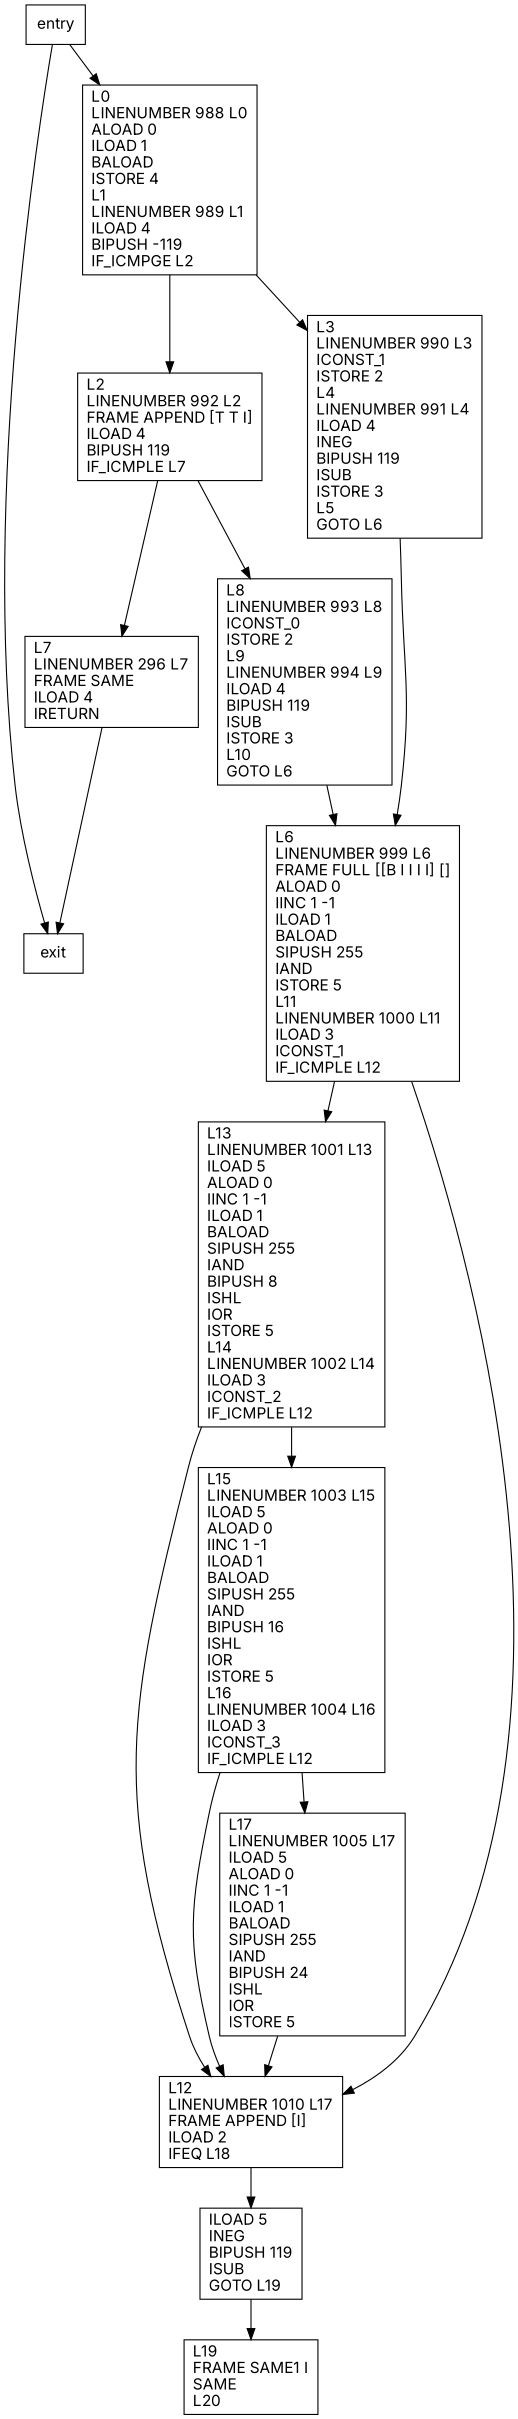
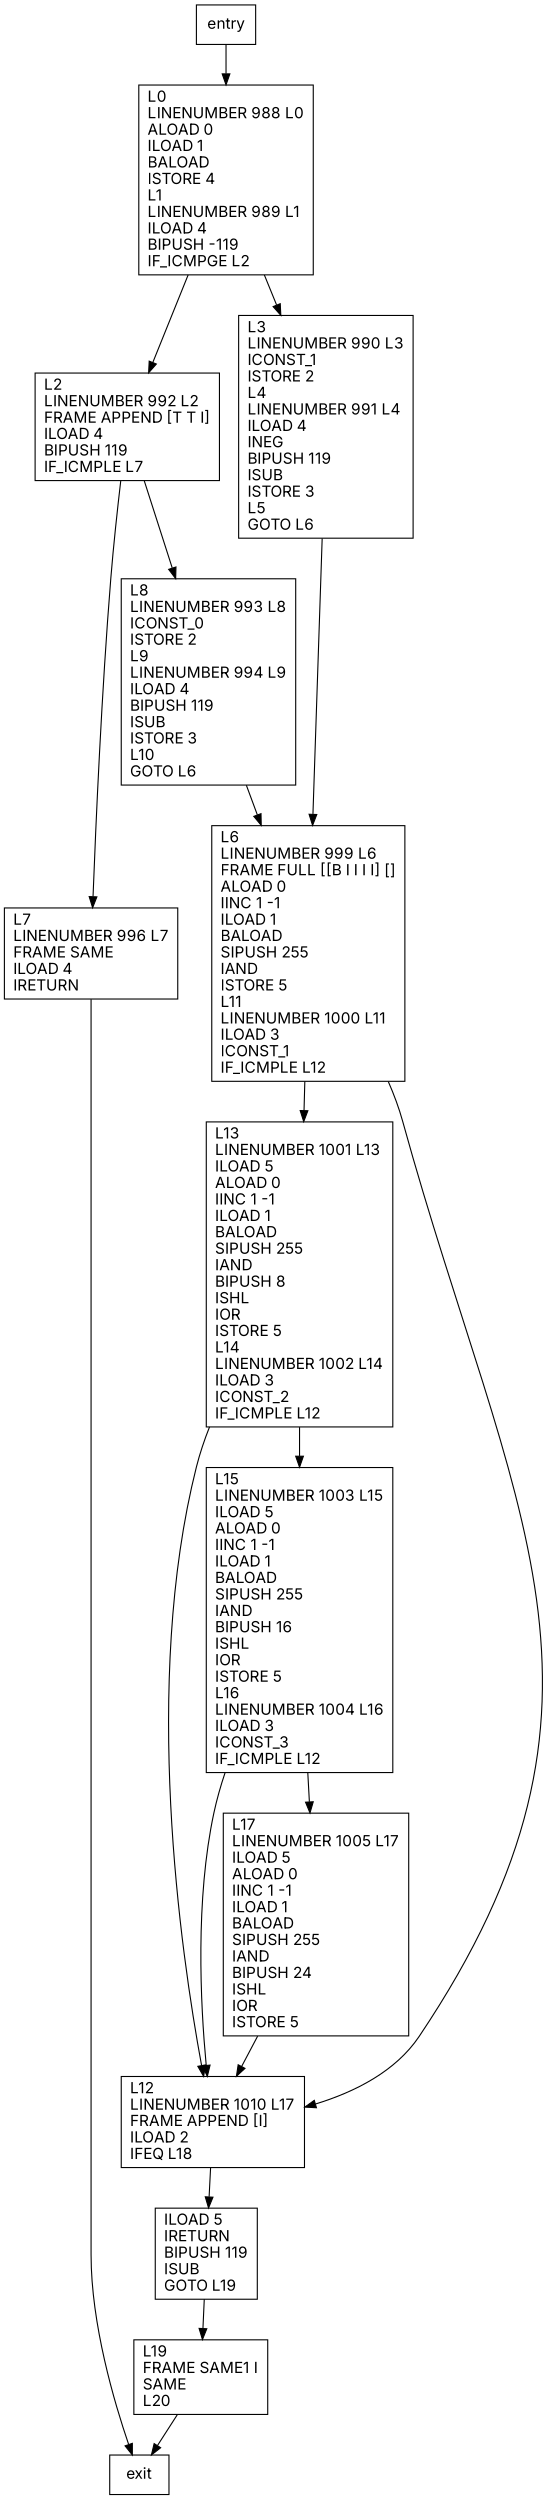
edge "entry" -> "exit": now "L19 FRAME SAME1 I SAME L20" -> "exit"
node "L7 LINENUMBER 296 L7 FRAME SAME ILOAD 4 IRETURN": label "L7 LINENUMBER 296 L7 FRAME SAME ILOAD 4 IRETURN" -> "L7 LINENUMBER 996 L7 FRAME SAME ILOAD 4 IRETURN"
node "ILOAD 5 INEG BIPUSH 119 ISUB GOTO L19": label "ILOAD 5 INEG BIPUSH 119 ISUB GOTO L19" -> "ILOAD 5 IRETURN BIPUSH 119 ISUB GOTO L19"
